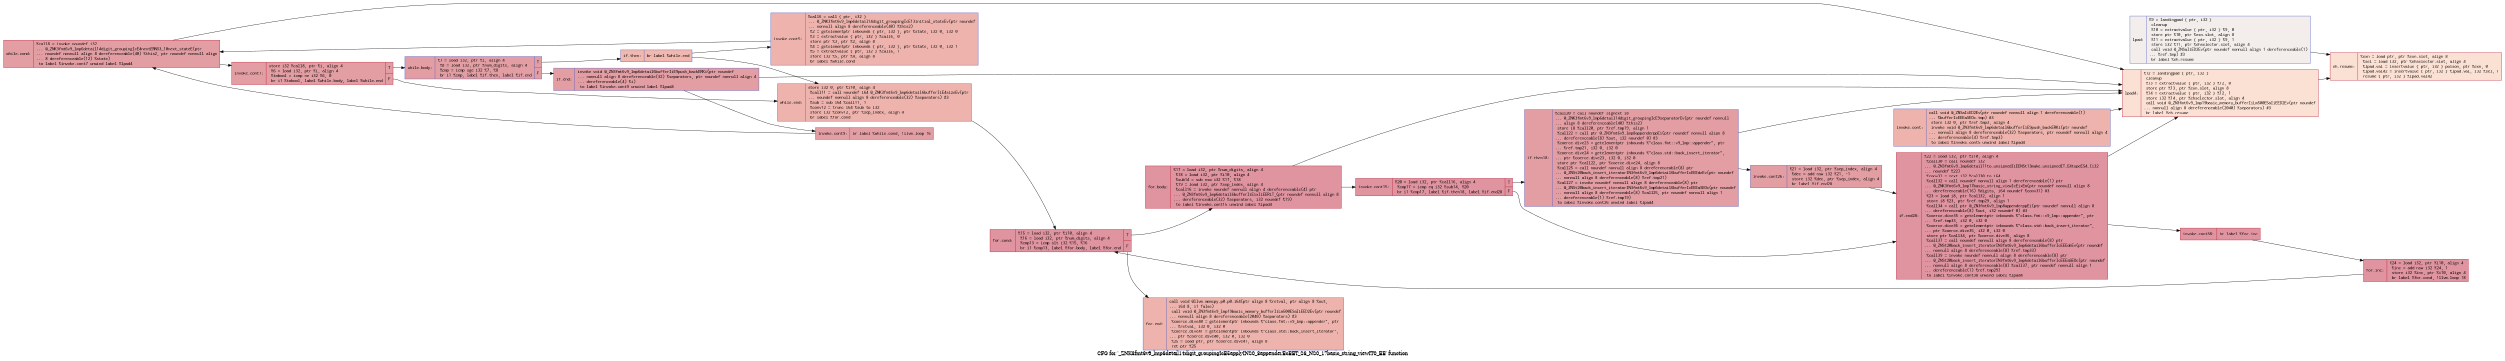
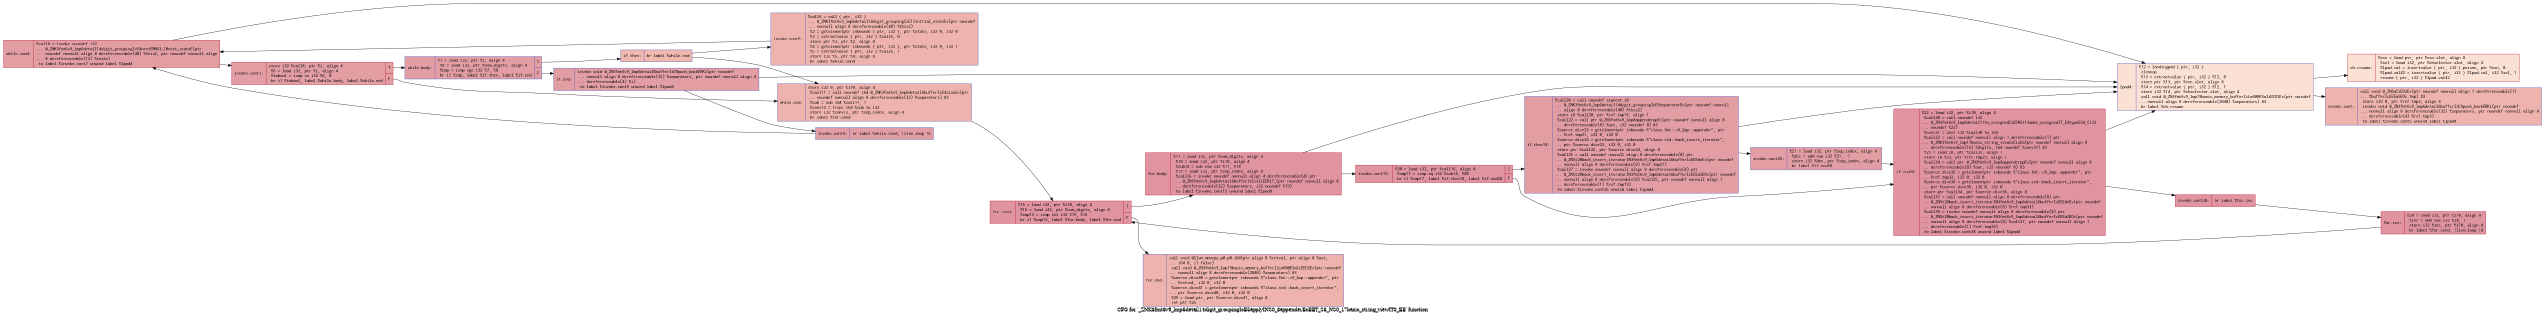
node "lpad:": removed
node "lpad4:": color #b70d28ff -> #3d50c3ff
edge "invoke.cont:" -> "lpad4:": reversed
